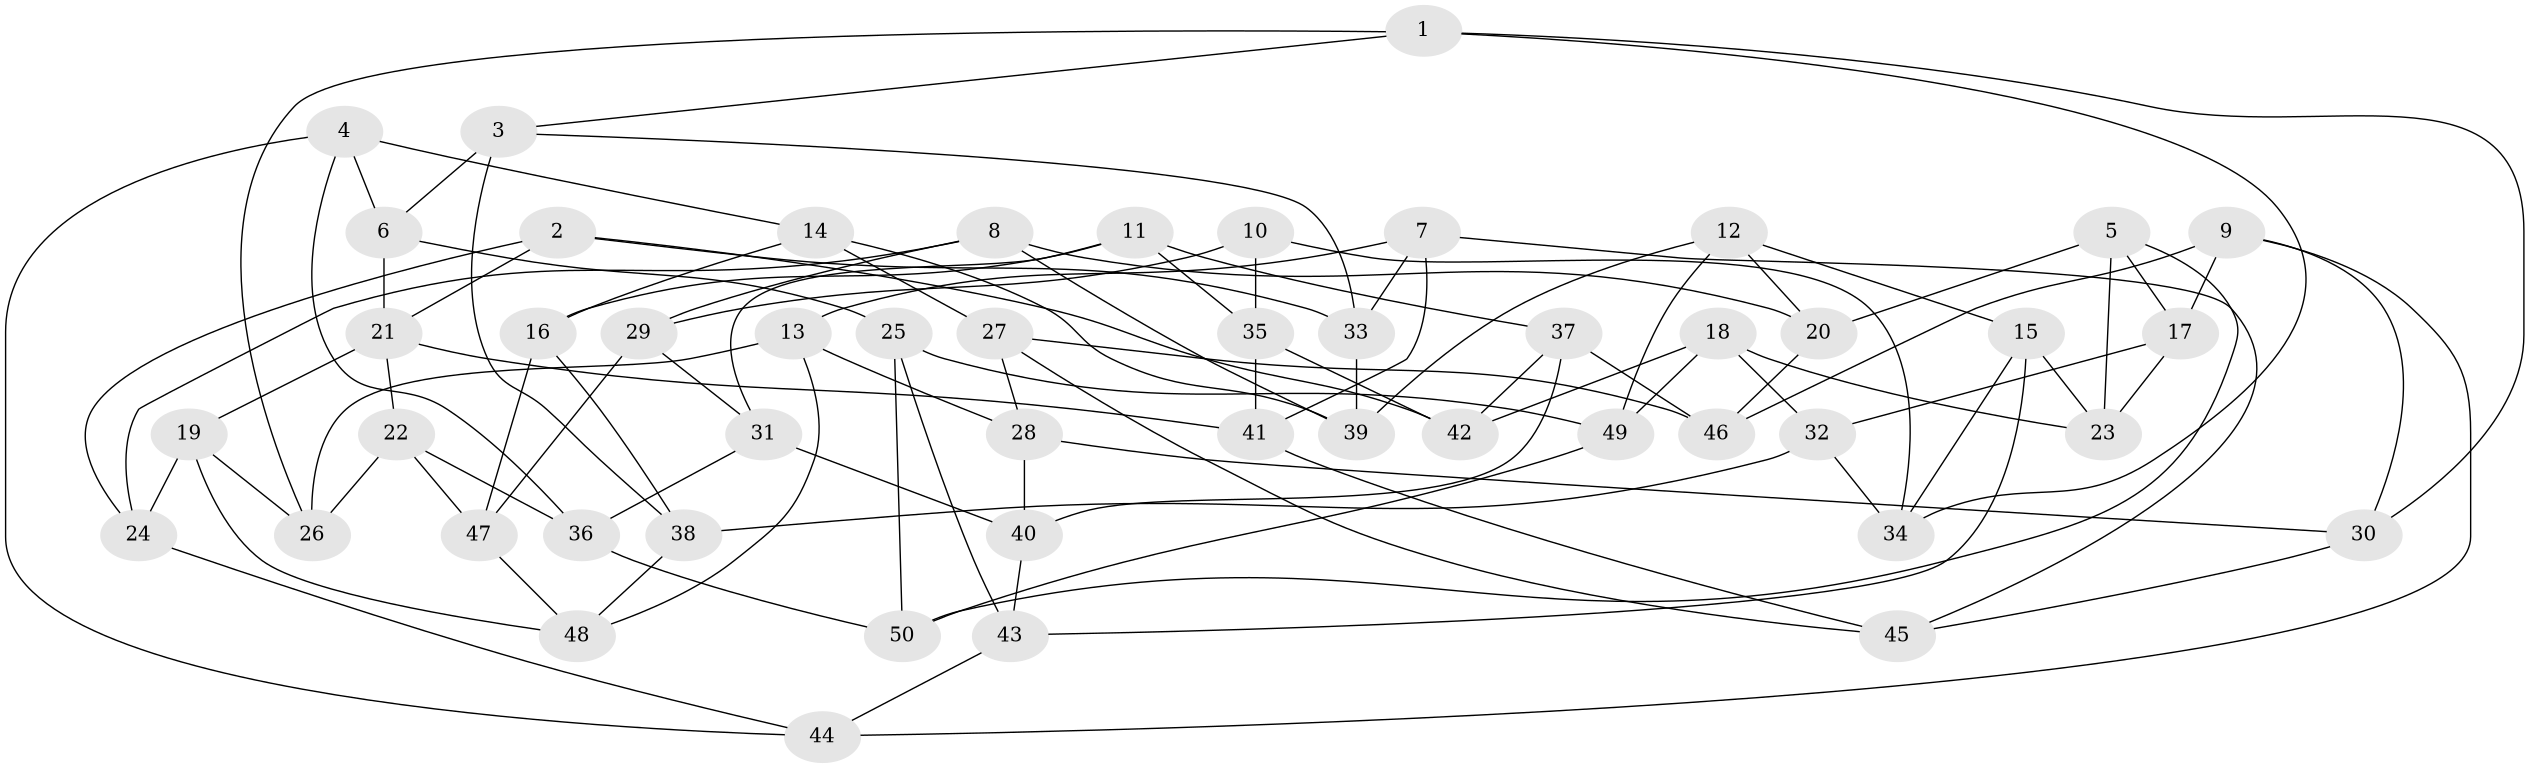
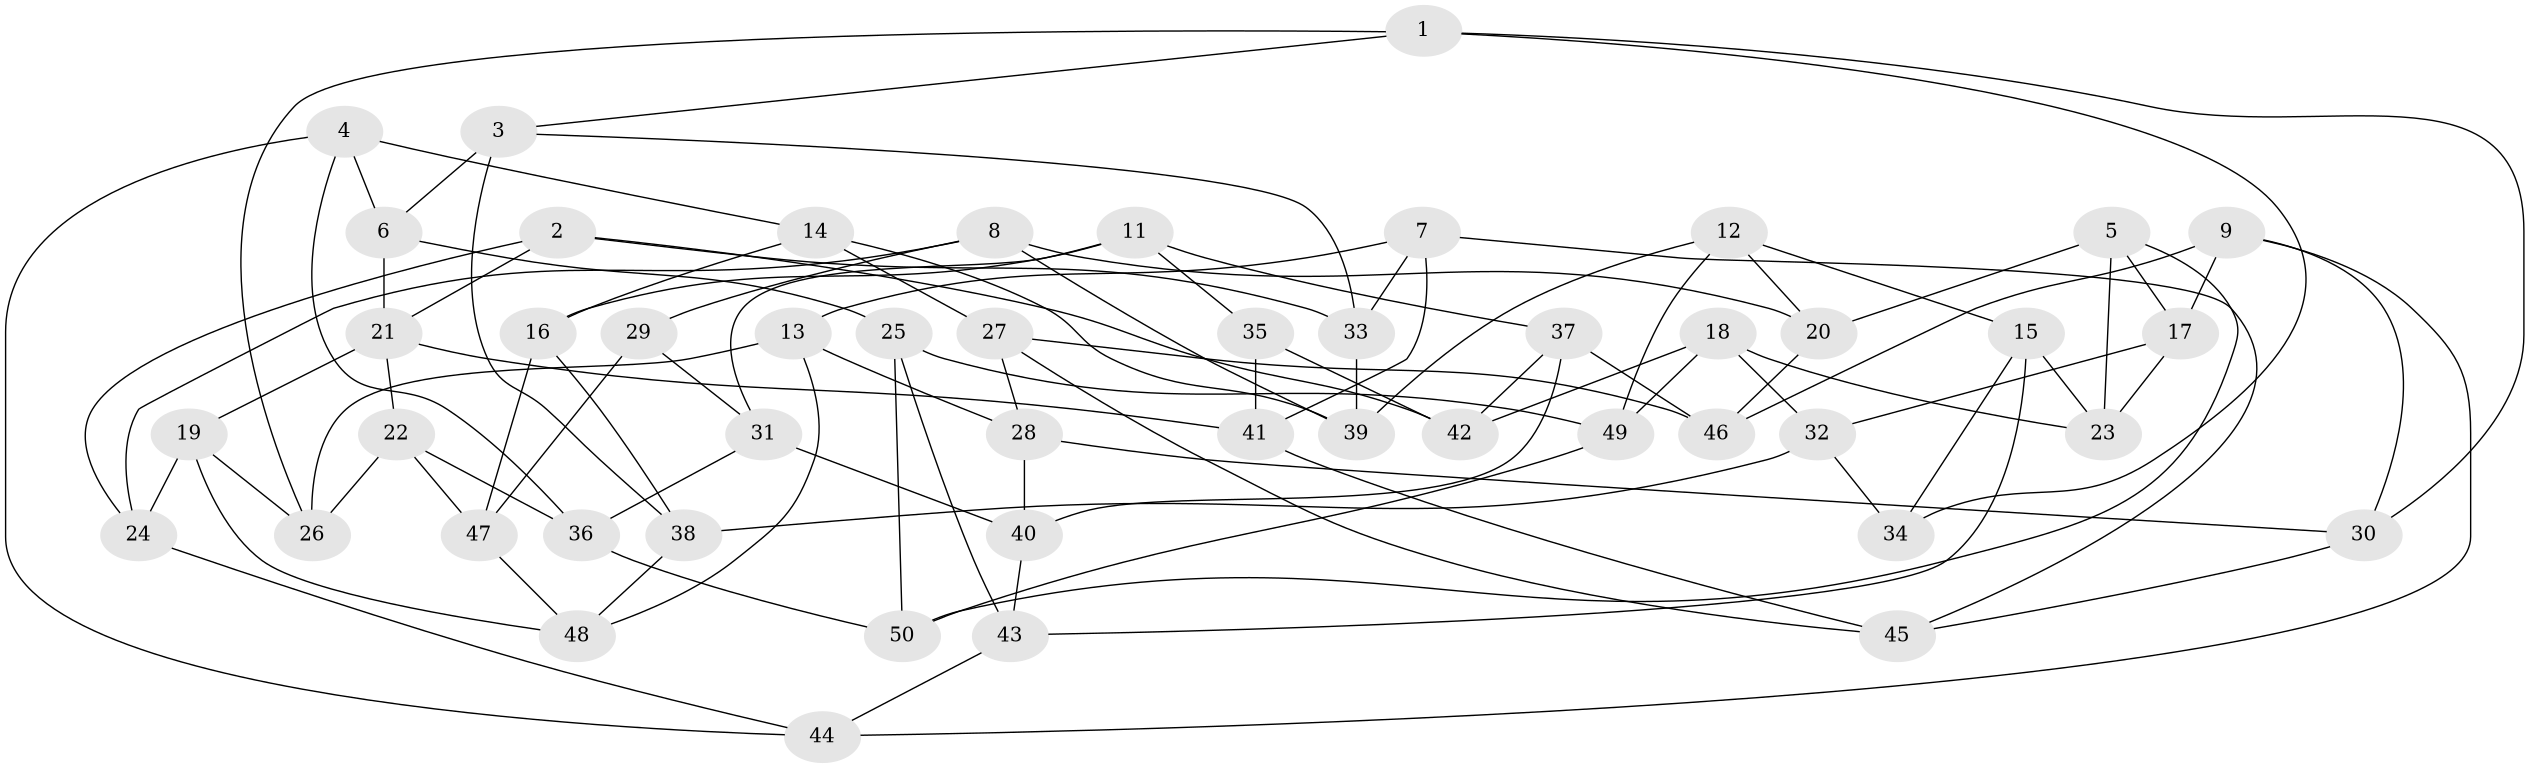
node "10": removed
